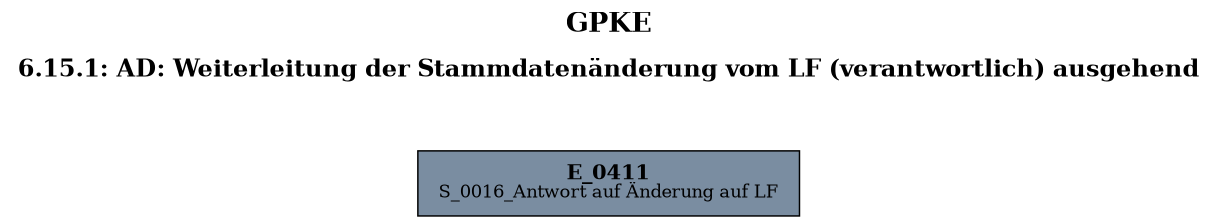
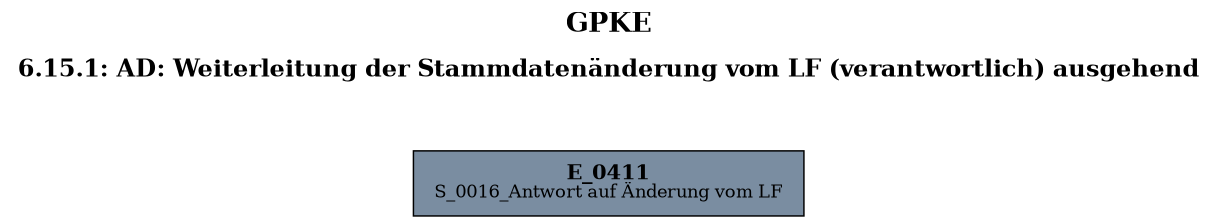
node "E_0411": text "S_0016_Antwort auf Änderung auf LF" -> "S_0016_Antwort auf Änderung vom LF"
